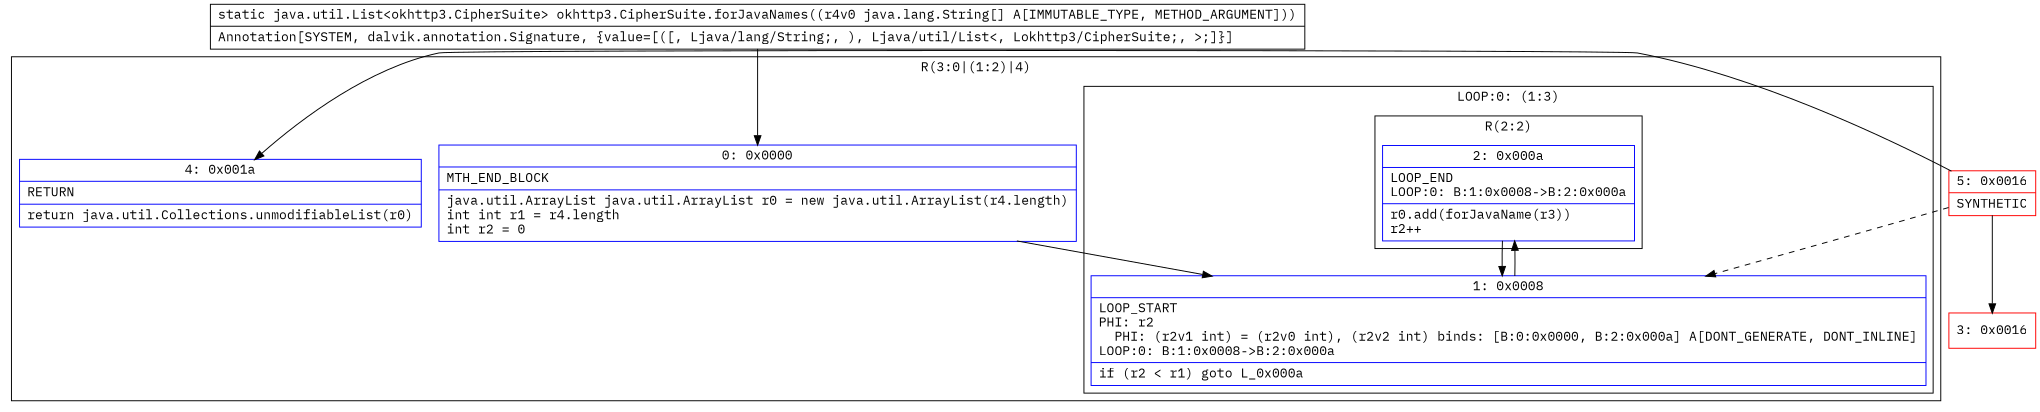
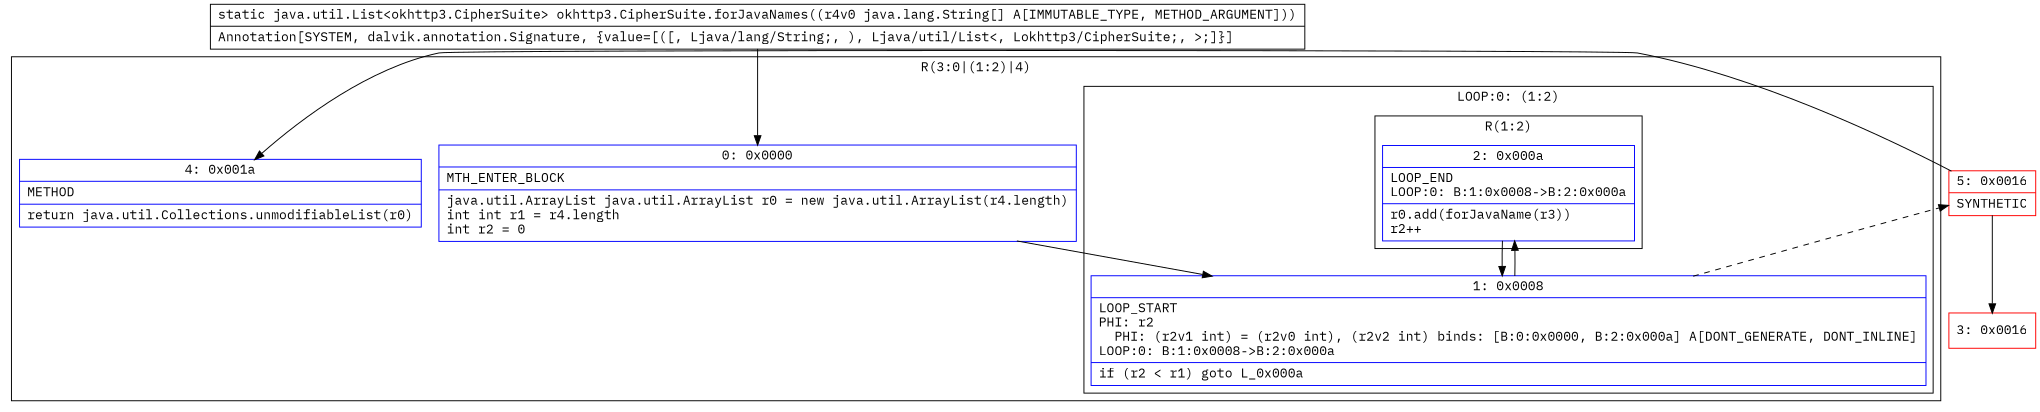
cluster "LOOP:0: (1:3)": label "LOOP:0: (1:3)" -> "LOOP:0: (1:2)"
cluster "R(2:2)": label "R(2:2)" -> "R(1:2)"
node "0: 0x0000": text "MTH_END_BLOCK" -> "MTH_ENTER_BLOCK"
node "4: 0x001a": text "RETURN" -> "METHOD"
edge "5: 0x0016" -> "1: 0x0008": reversed
